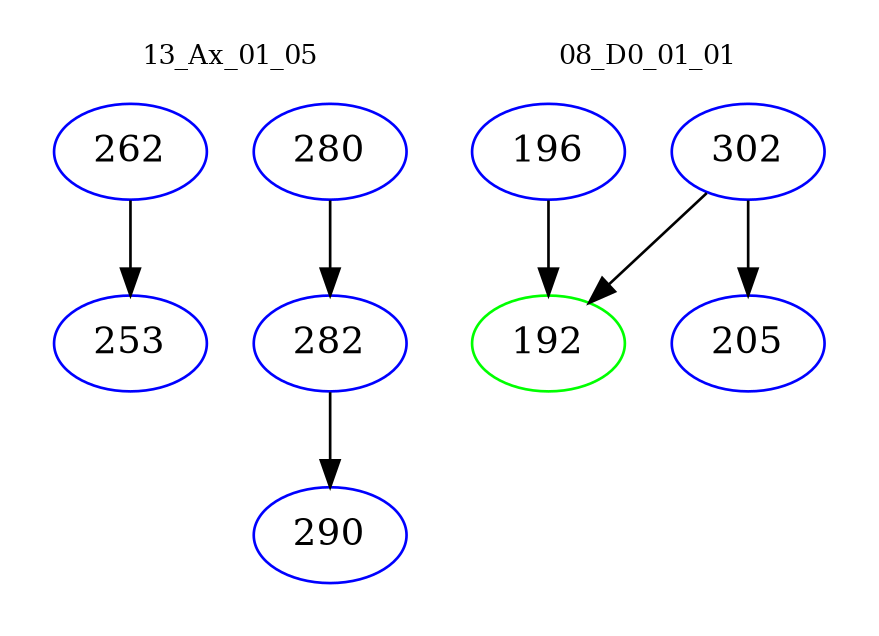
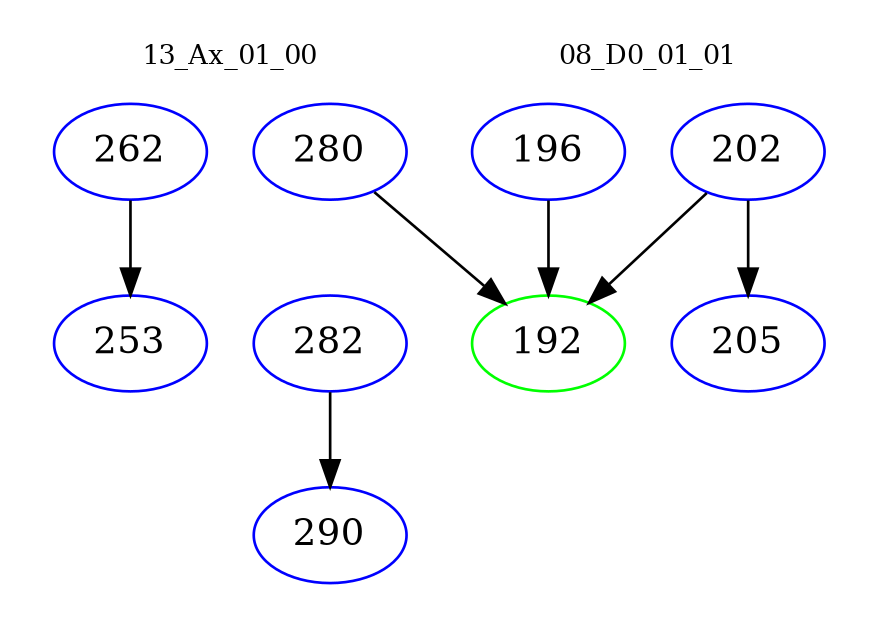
cluster "13_Ax_01_05": label "13_Ax_01_05" -> "13_Ax_01_00"
node "302": label "302" -> "202"
edge "280" -> "282": now "280" -> "192"
